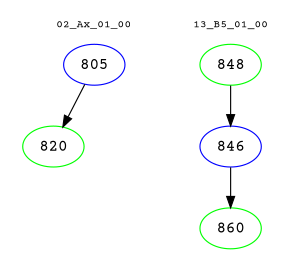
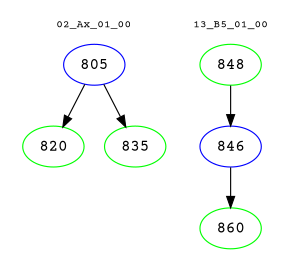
node "835": added
